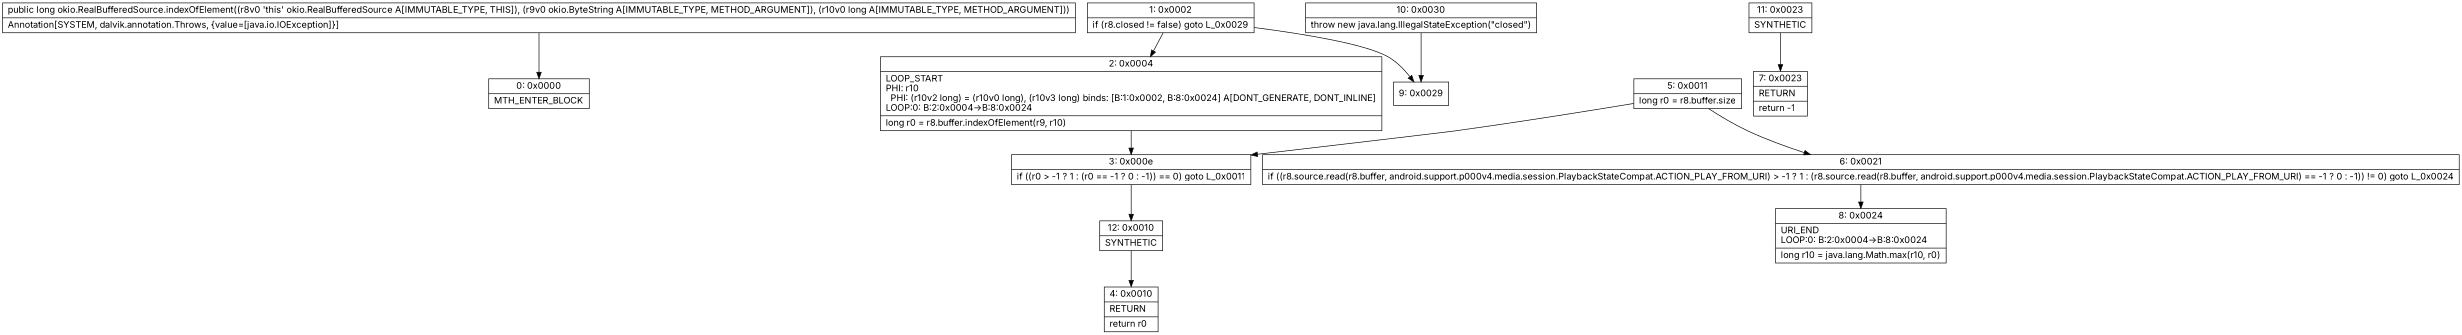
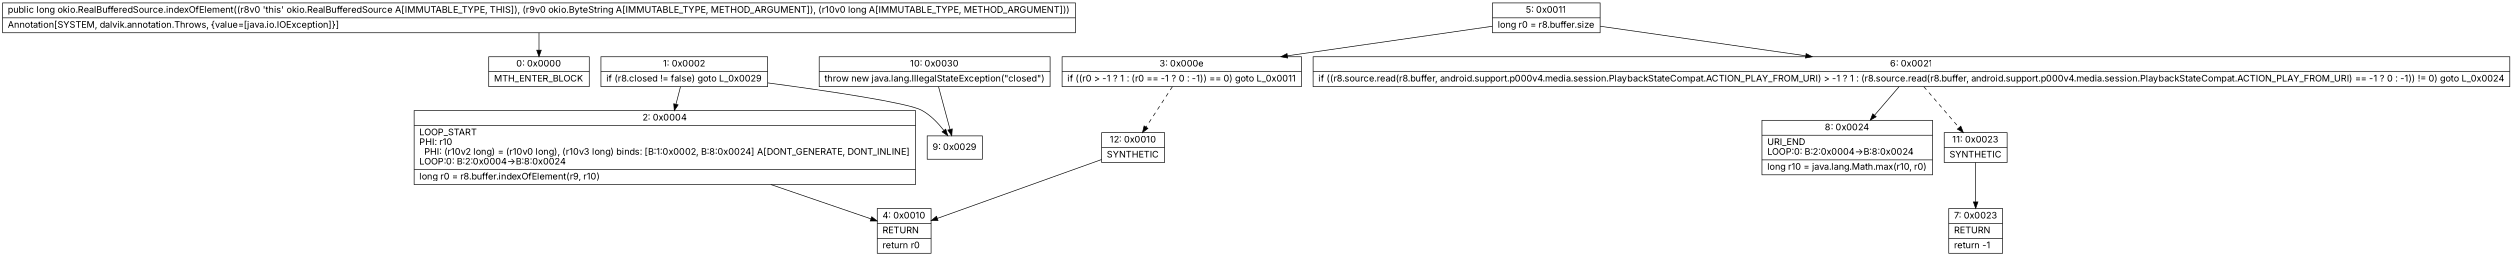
edge "6: 0x0021" -> "11: 0x0023": added
edge "2: 0x0004" -> "3: 0x000e": now "2: 0x0004" -> "4: 0x0010"
edge "3: 0x000e" -> "12: 0x0010": style solid -> dashed
